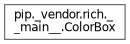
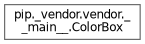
node "pip._vendor.rich._ _main__.ColorBox": label "pip._vendor.rich._ _main__.ColorBox" -> "pip._vendor.vendor._ _main__.ColorBox"
